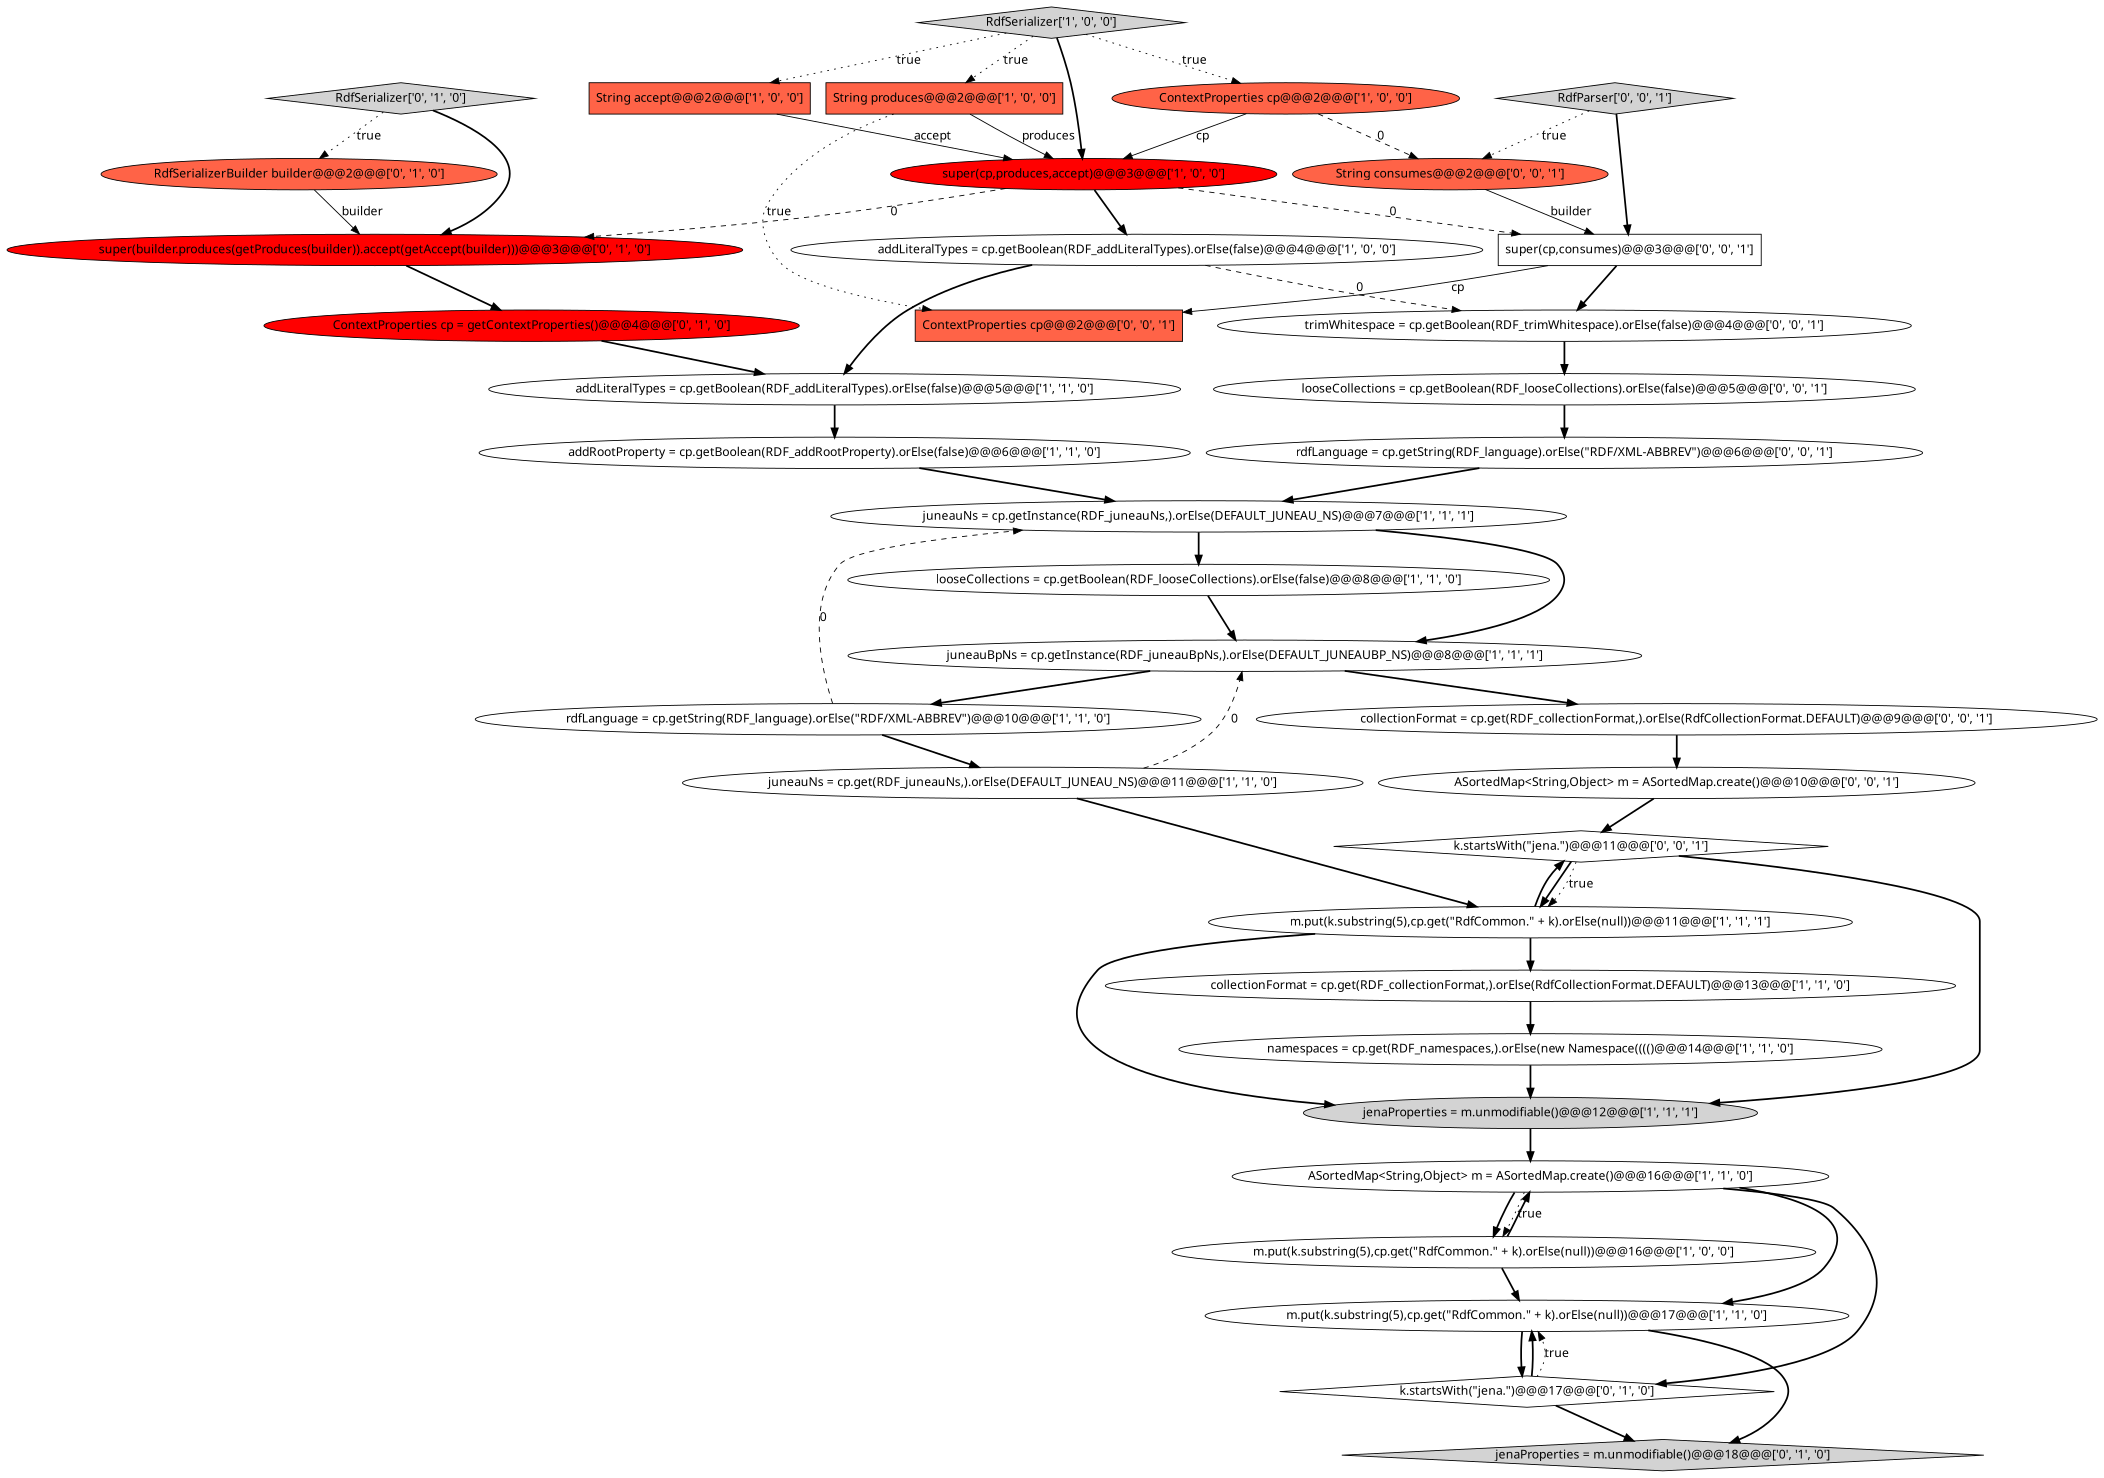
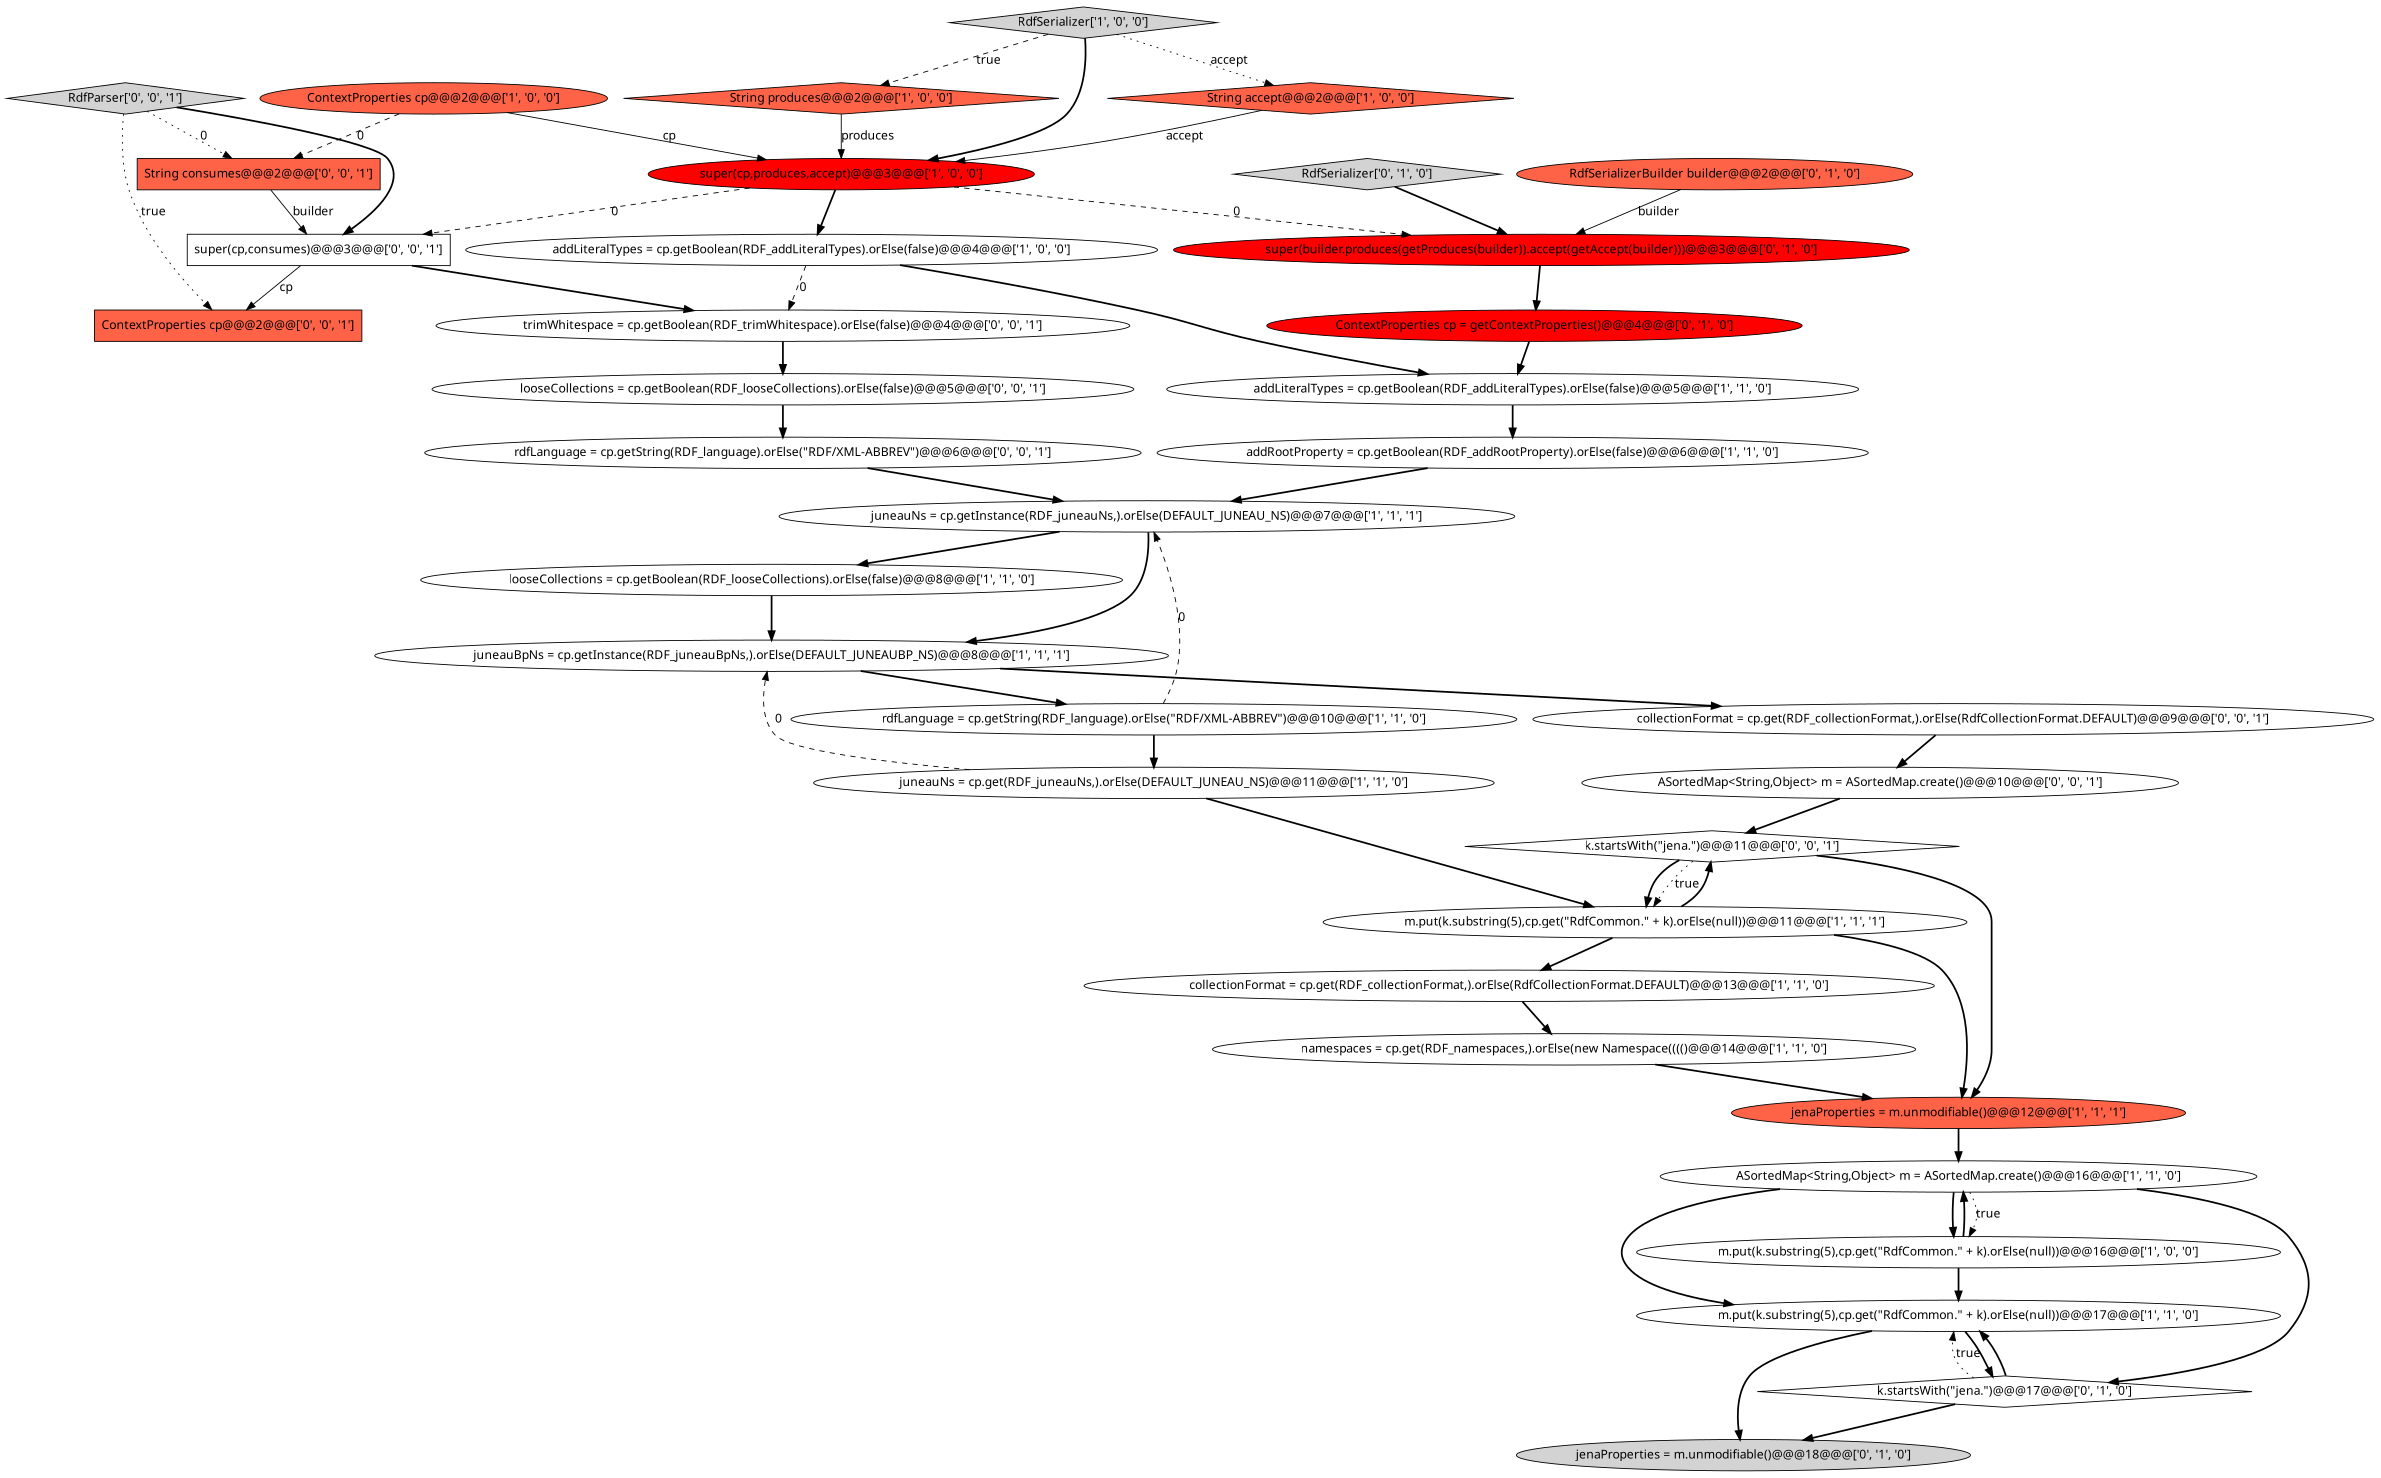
edge "RdfSerializer['1', '0', '0']" -> "String produces@@@2@@@['1', '0', '0']": style dotted -> dashed
edge "RdfSerializer['1', '0', '0']" -> "ContextProperties cp@@@2@@@['1', '0', '0']": removed, label "true"
edge "RdfSerializer['1', '0', '0']" -> "String accept@@@2@@@['1', '0', '0']": label "true" -> "accept"
node "String accept@@@2@@@['1', '0', '0']": shape box -> diamond
node "String produces@@@2@@@['1', '0', '0']": shape box -> diamond
edge "RdfSerializer['0', '1', '0']" -> "RdfSerializerBuilder builder@@@2@@@['0', '1', '0']": removed, label "true"
edge "RdfParser['0', '0', '1']" -> "String consumes@@@2@@@['0', '0', '1']": label "true" -> "0"
node "String consumes@@@2@@@['0', '0', '1']": shape ellipse -> box
edge "String produces@@@2@@@['1', '0', '0']" -> "ContextProperties cp@@@2@@@['0', '0', '1']": now "RdfParser['0', '0', '1']" -> "ContextProperties cp@@@2@@@['0', '0', '1']"
node "jenaProperties = m.unmodifiable()@@@12@@@['1', '1', '1']": fillcolor lightgray -> tomato
node "jenaProperties = m.unmodifiable()@@@18@@@['0', '1', '0']": shape diamond -> ellipse
